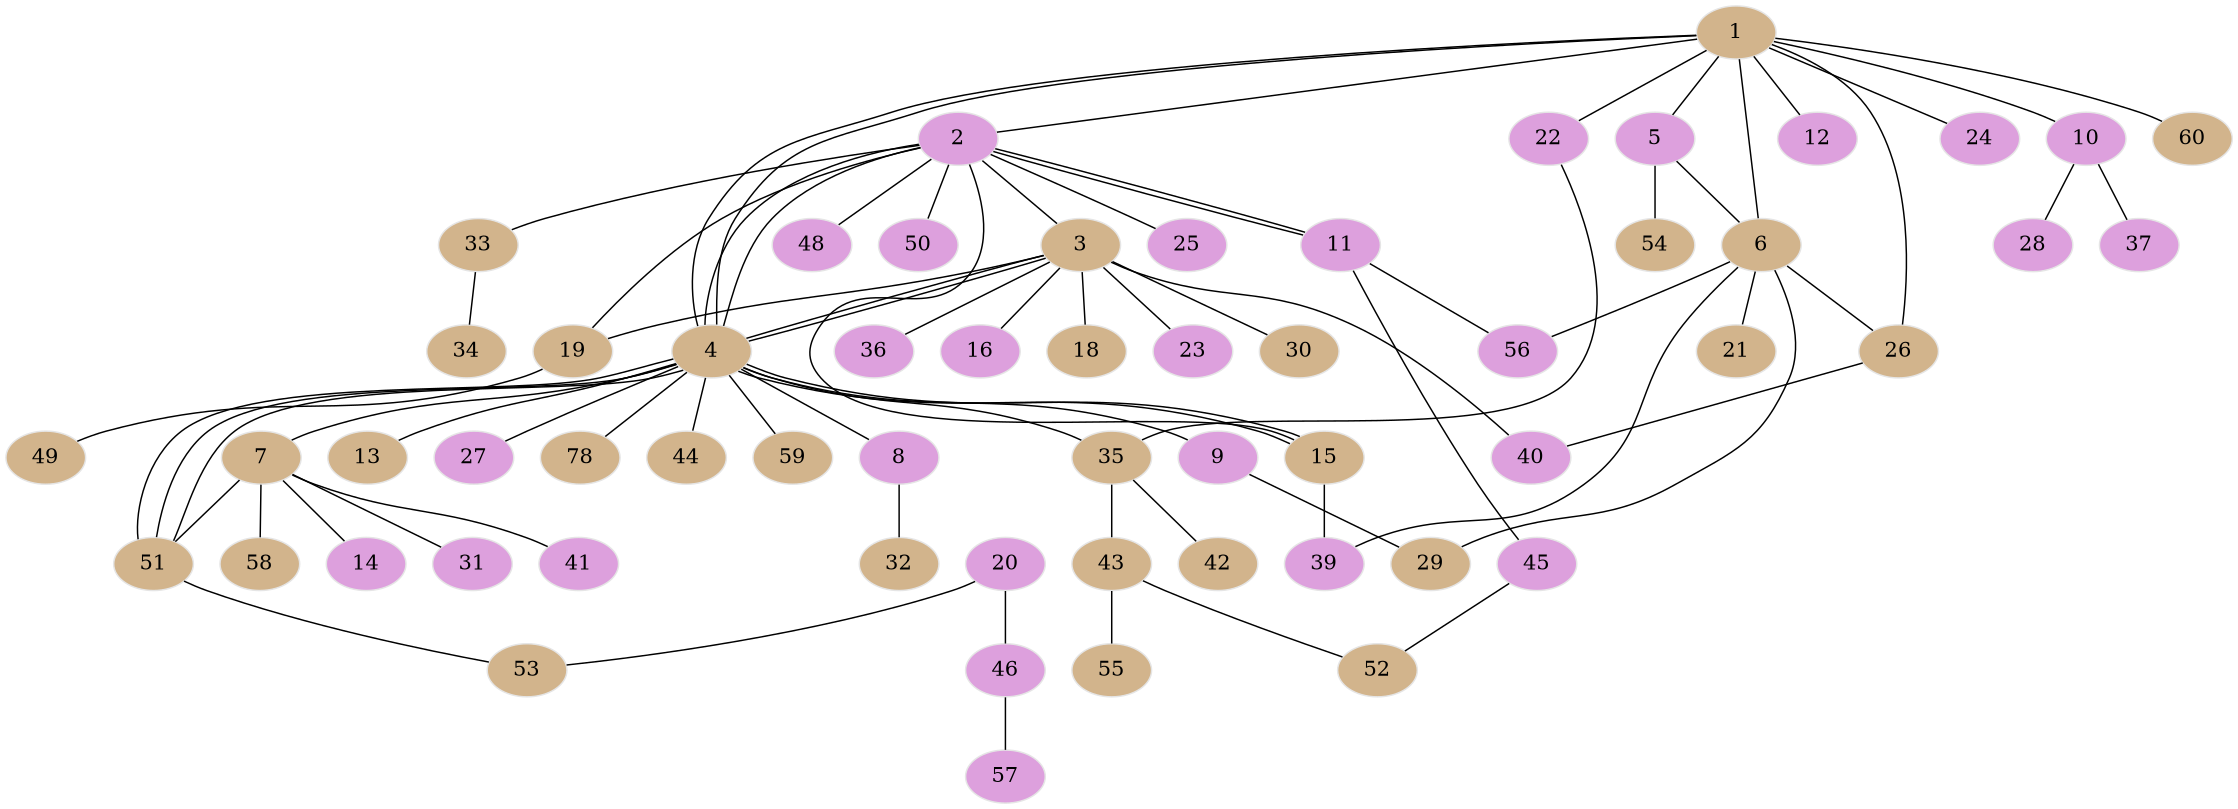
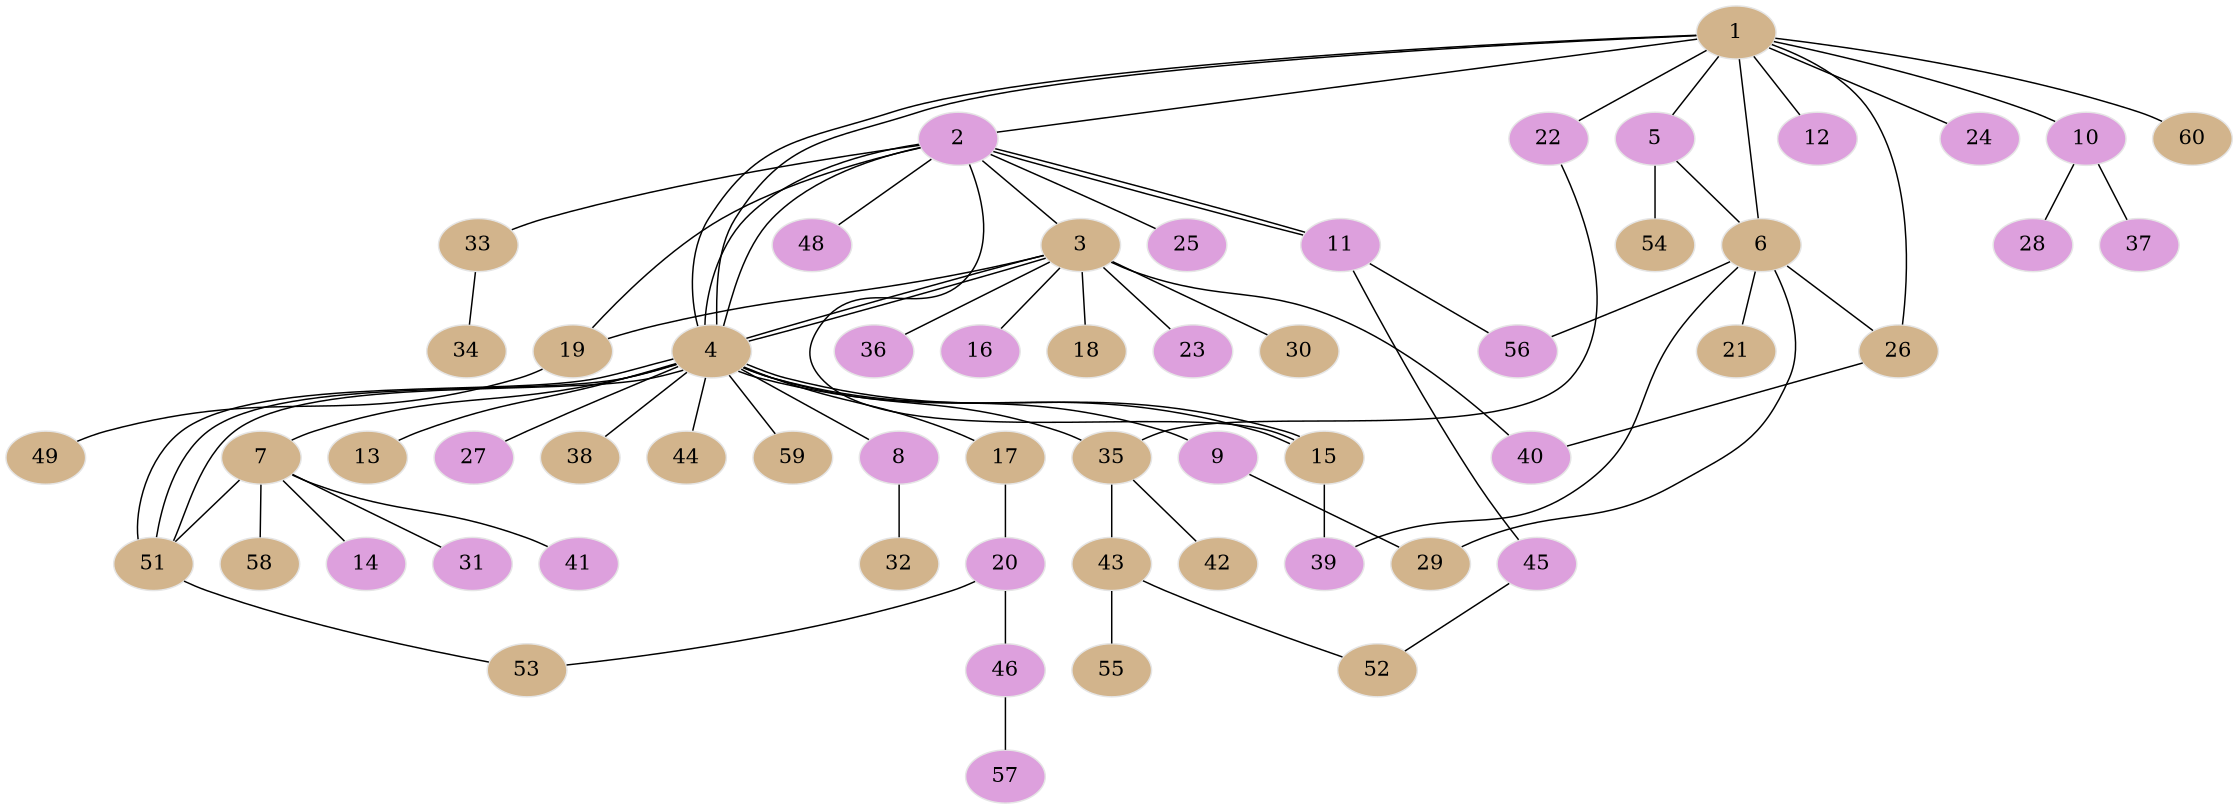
node "50": removed
node "78": label "78" -> "38"
node "17": added
